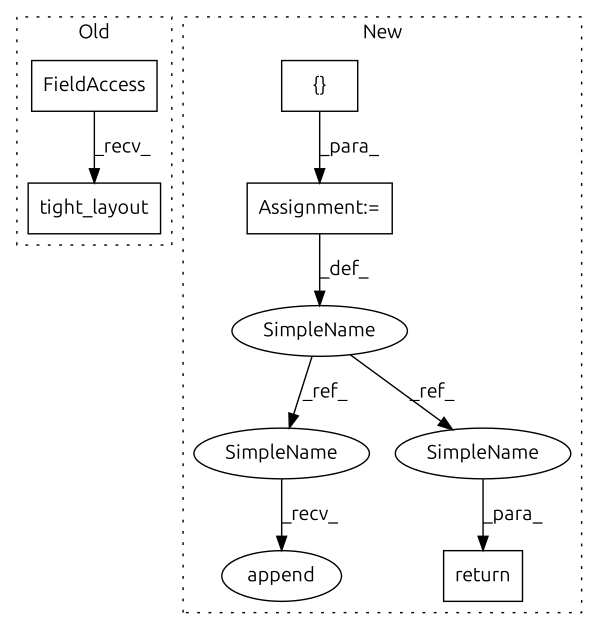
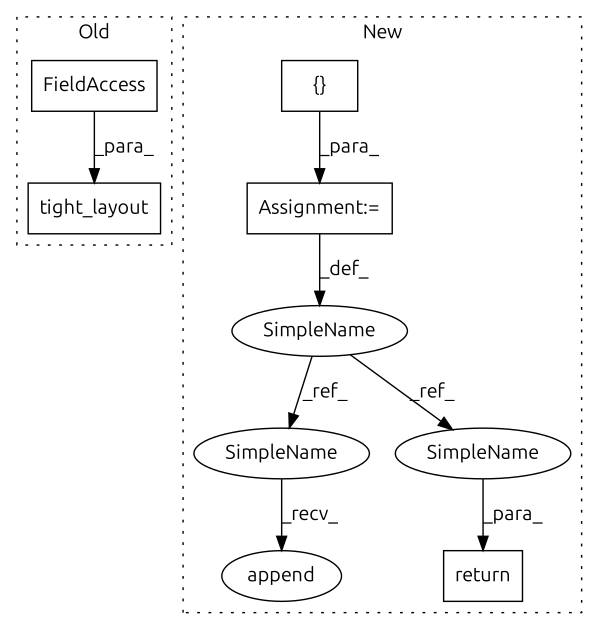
edge "FieldAccess" -> "tight_layout": label "_recv_" -> "_para_"
